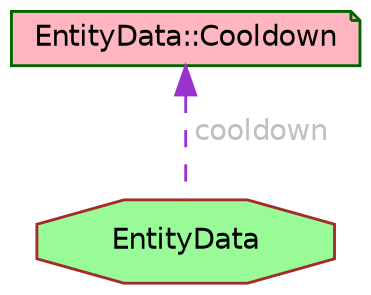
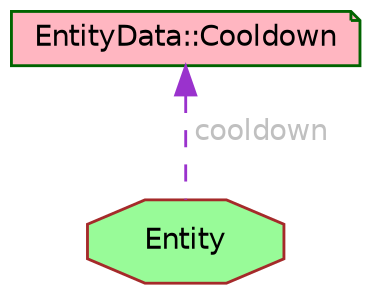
node "EntityData": label "EntityData" -> "Entity"
